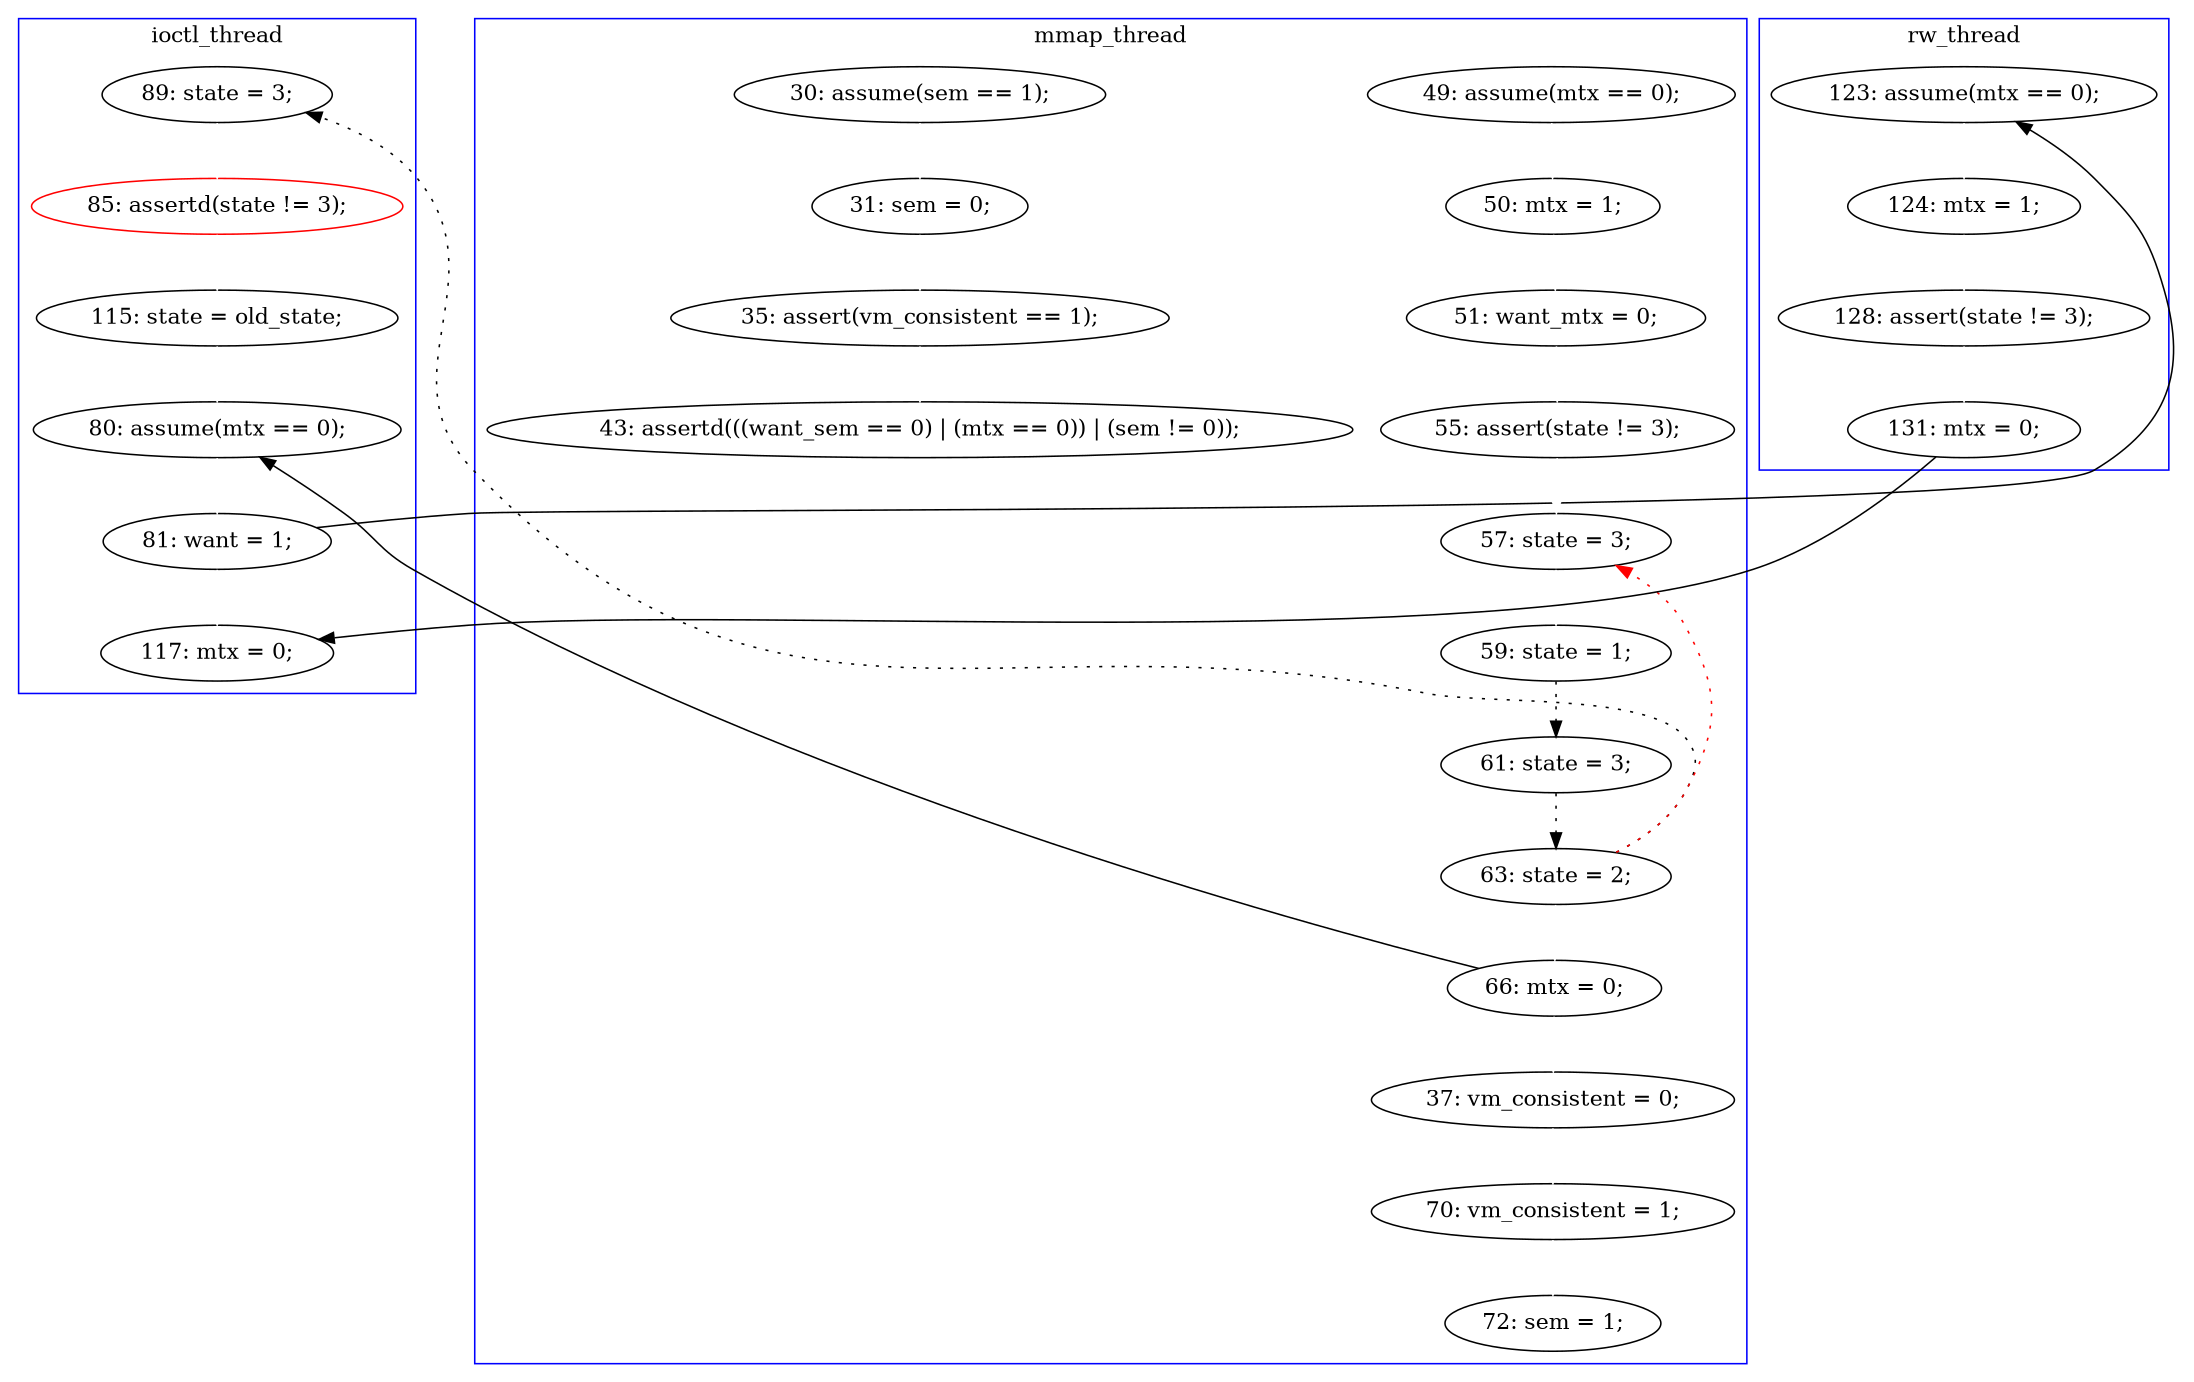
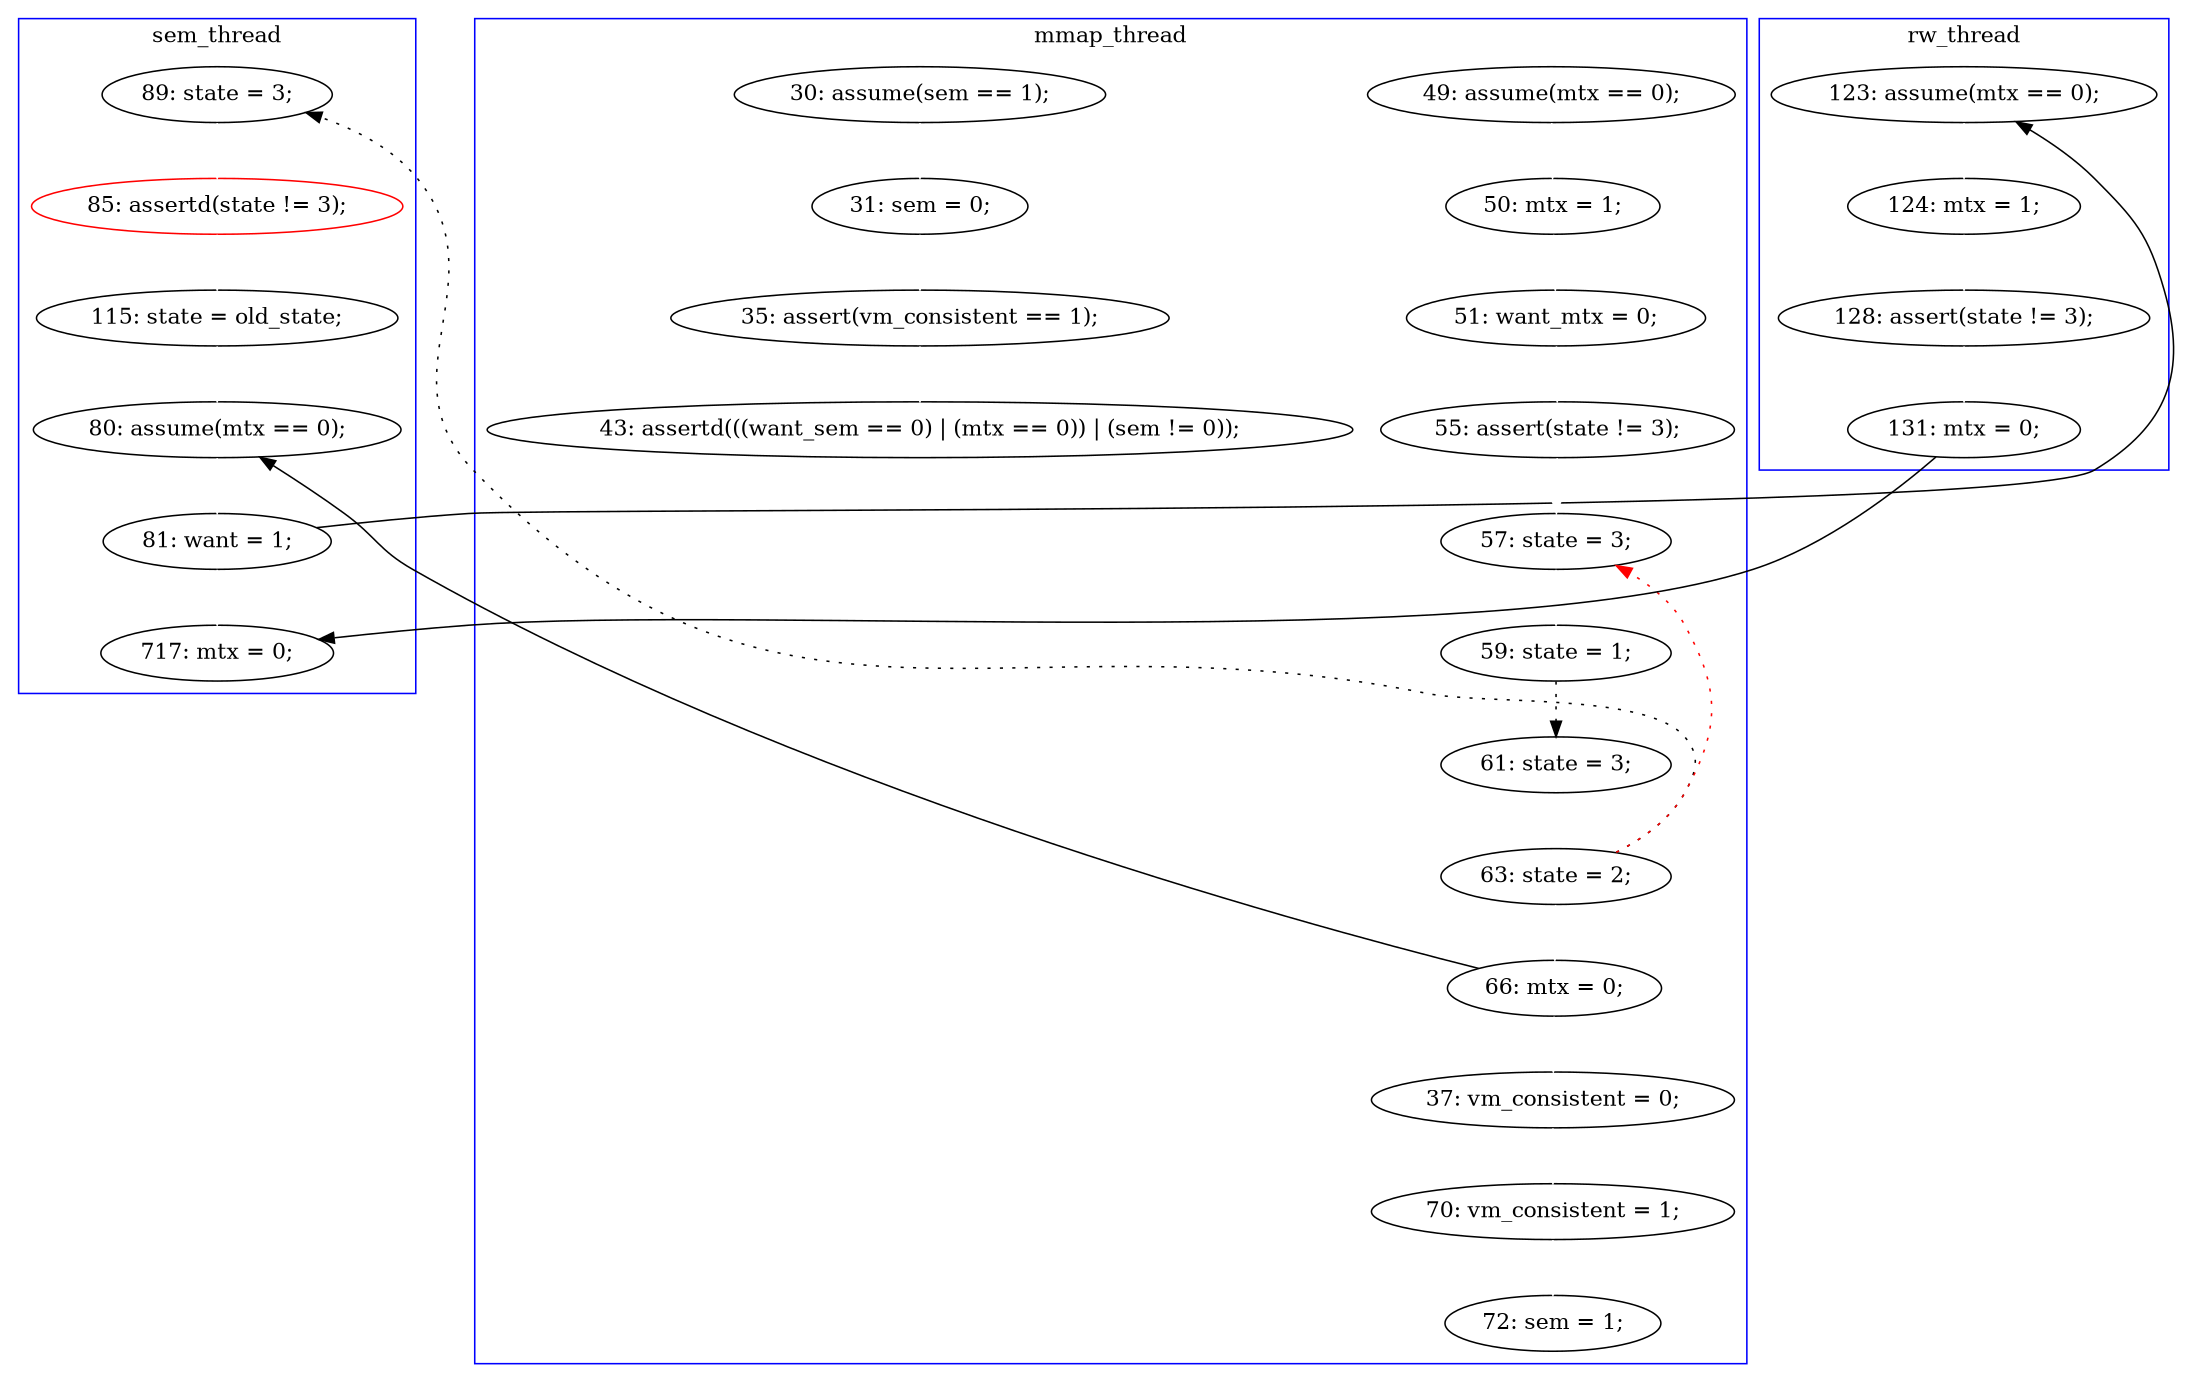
cluster "ioctl_thread": label "ioctl_thread" -> "sem_thread"
node "117: mtx = 0;": label "117: mtx = 0;" -> "717: mtx = 0;"
edge "61: state = 3;" -> "63: state = 2;": removed
